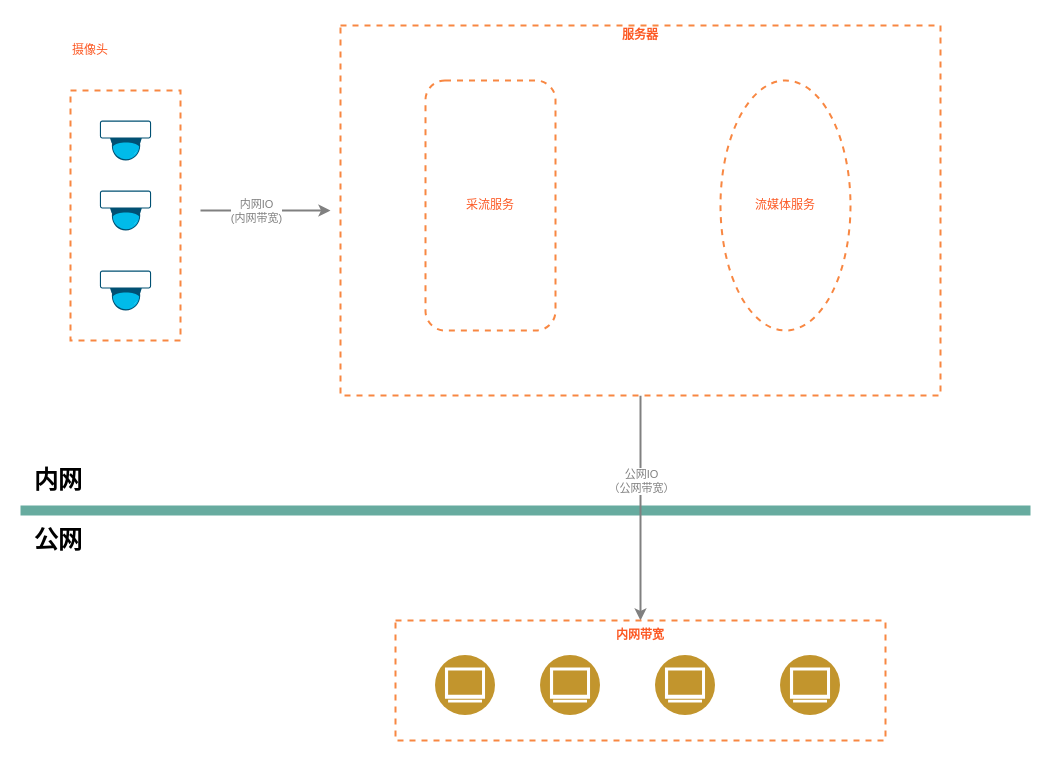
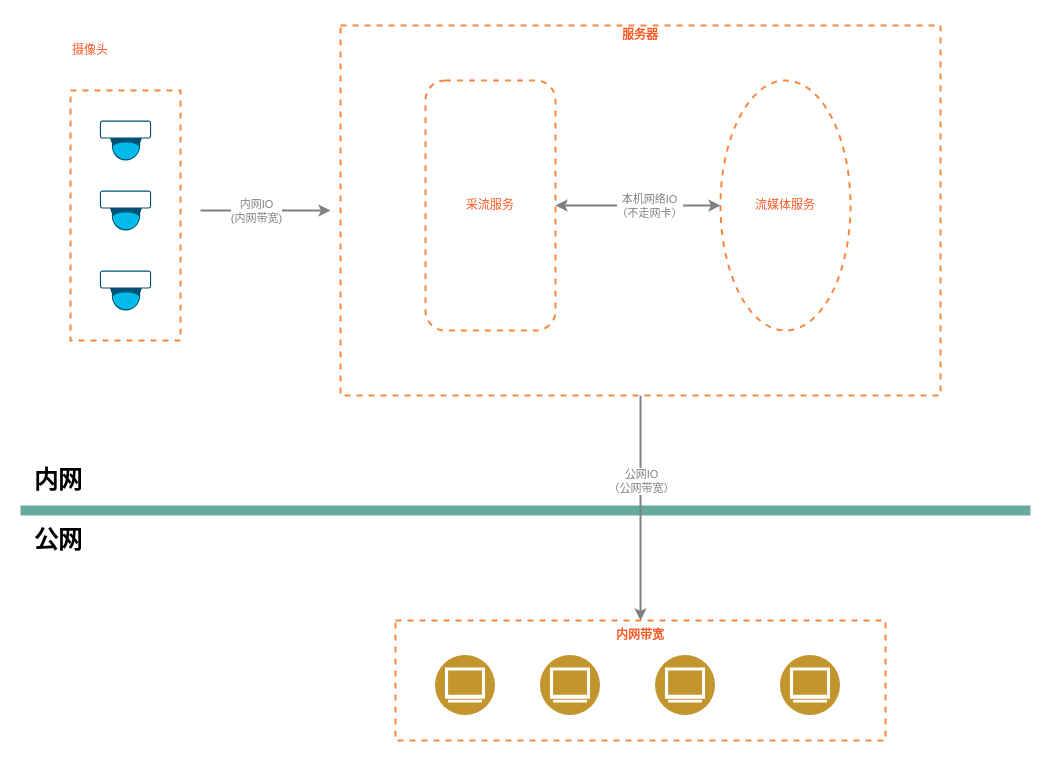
edge "采流服务" -- "流媒体服务": added, label "本机网络IO （不走网卡）"
